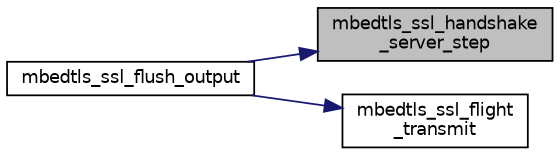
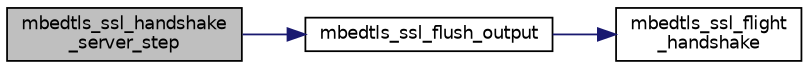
edge "mbedtls_ssl_flush_output" -> "mbedtls_ssl_handshake _server_step": reversed
node "mbedtls_ssl_flight _transmit": label "mbedtls_ssl_flight _transmit" -> "mbedtls_ssl_flight _handshake"
